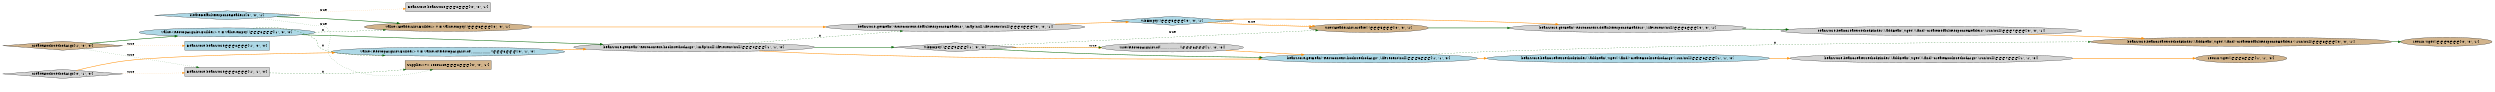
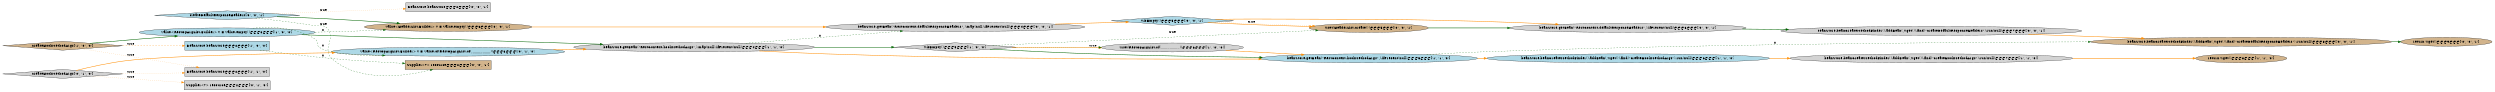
edge "createHookMethodArgs['1', '0', '0']" -> "BeanStore beanStore@@@2@@@['1', '0', '0']": style dotted -> dashed
edge "createHookMethodArgs['1', '0', '0']" -> "BeanStore beanStore@@@2@@@['1', '1', '0']": color darkgreen -> darkorange
edge "createDefaultResponseHeaders['0', '0', '1']" -> "Supplier<?> resource@@@2@@@['0', '0', '1']": style dotted -> dashed
edge "BeanStore beanStore@@@2@@@['1', '1', '0']" -> "Supplier<?> resource@@@2@@@['0', '0', '1']": now "BeanStore beanStore@@@2@@@['1', '0', '0']" -> "Supplier<?> resource@@@2@@@['0', '0', '1']"
node "Supplier<?> resource@@@2@@@['0', '1', '0']": added
